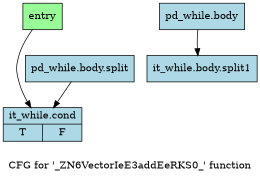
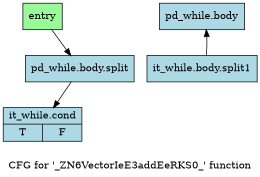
edge "pd_while.body" -> "it_while.body.split1": reversed
edge "entry" -> "it_while.cond": now "entry" -> "pd_while.body.split"
